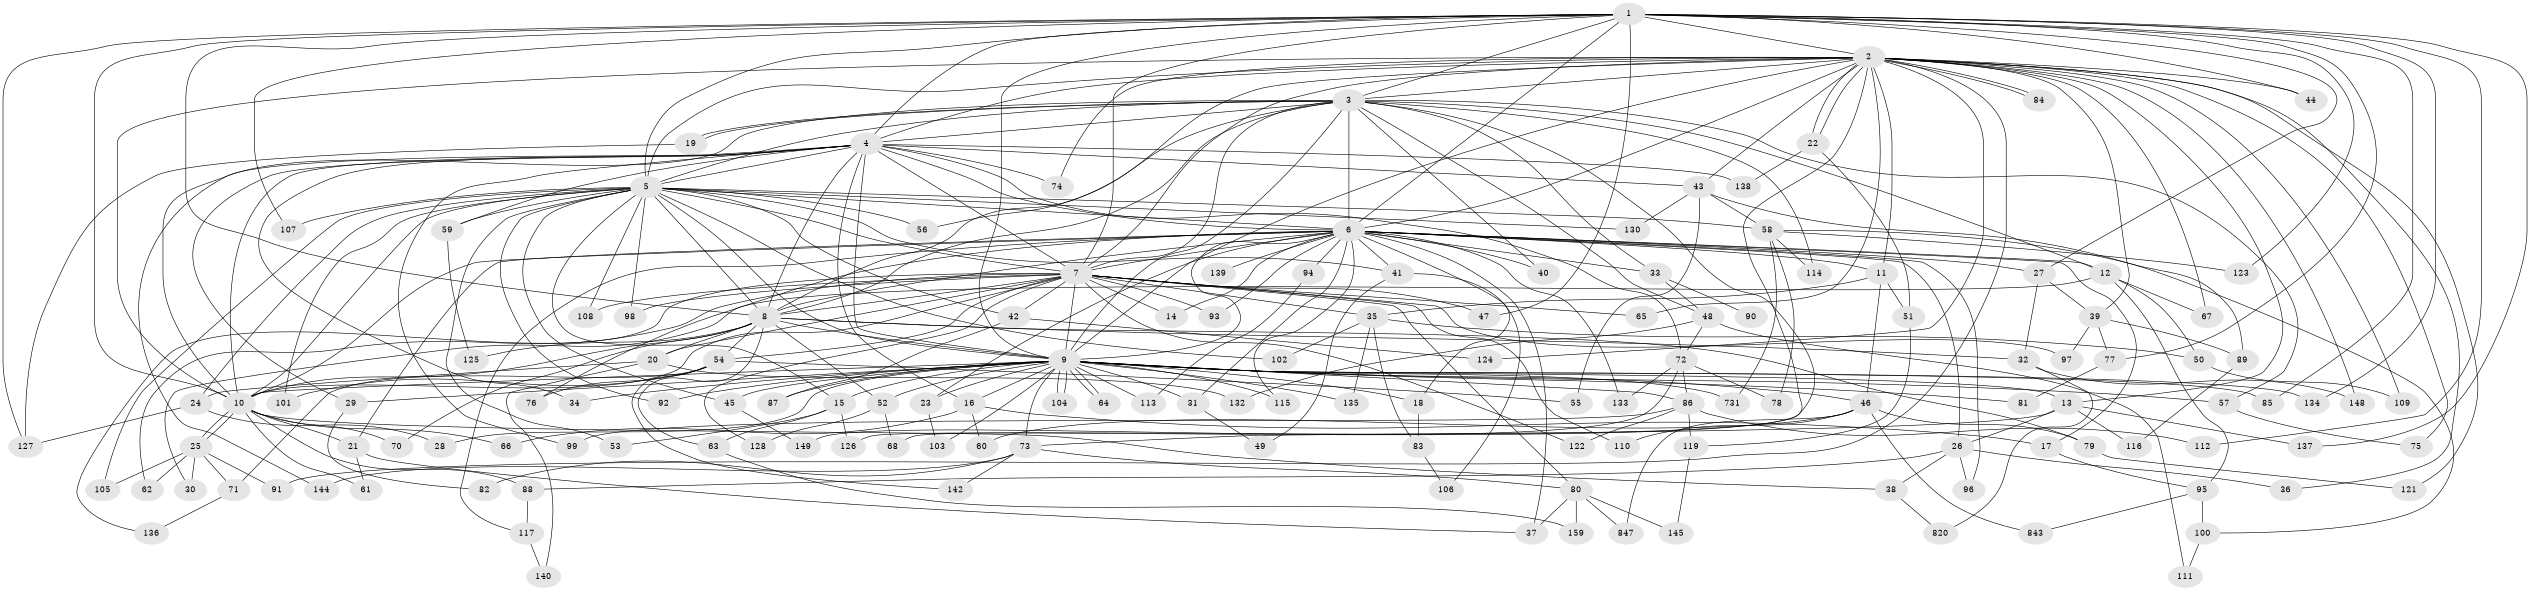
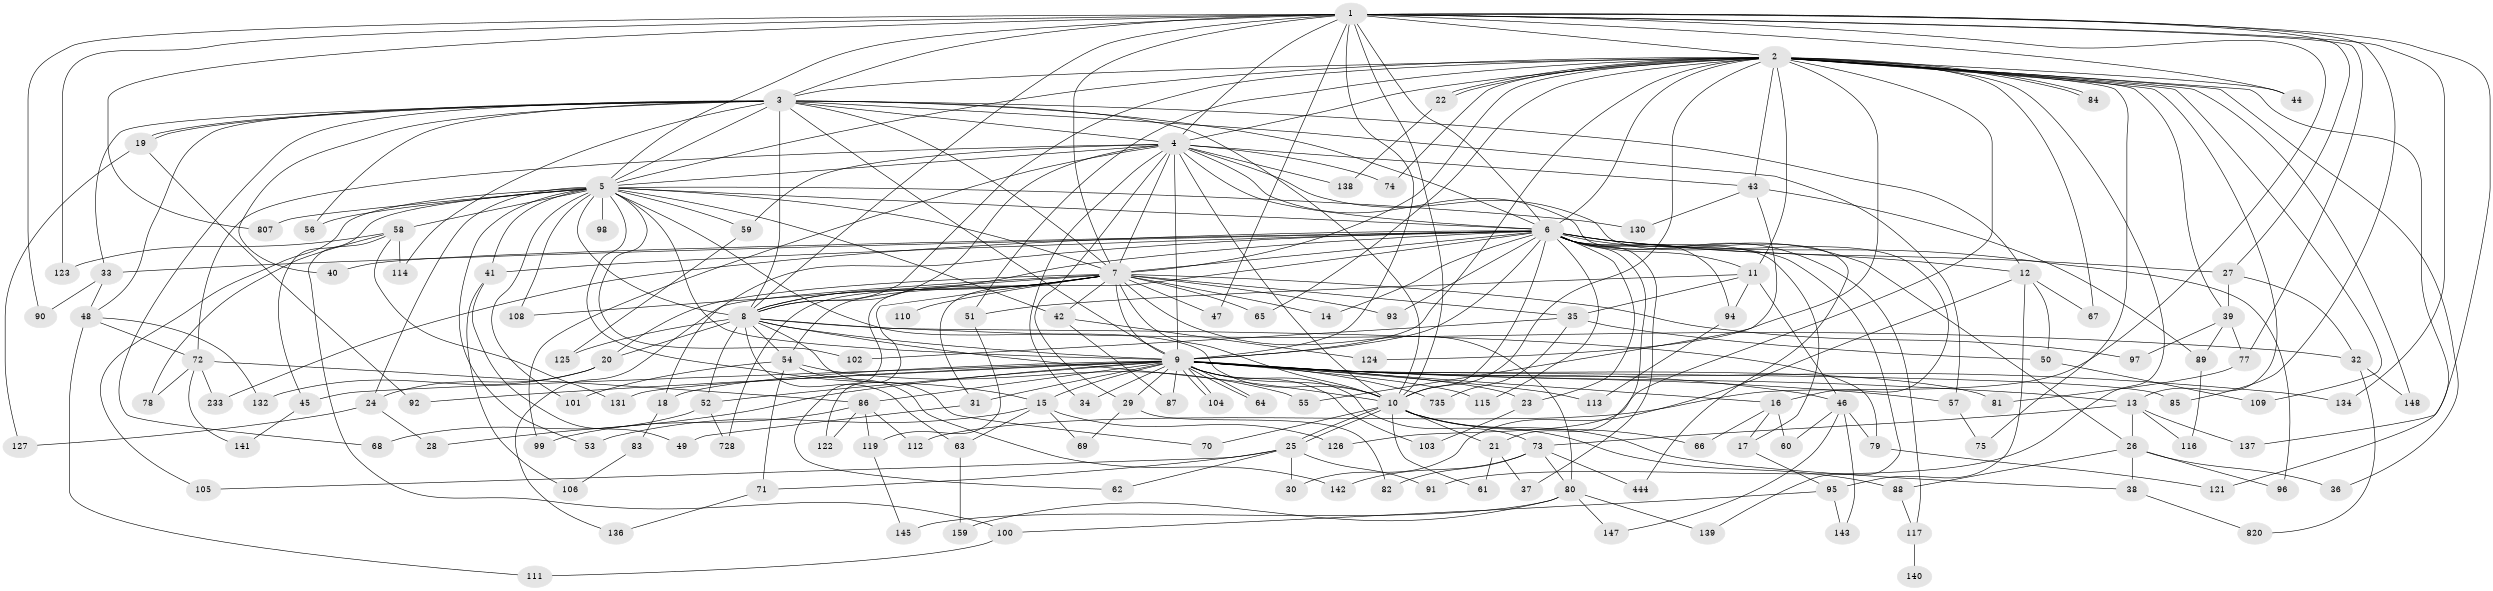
edge "1" -- "127": now "1" -- "90"
edge "43" -- "58": removed
edge "22" -- "51": now "2" -- "51"
node "107": label "107" -> "807"
edge "5" -- "92": now "19" -- "92"
edge "7" -- "98": removed
edge "11" -- "94": added
edge "35" -- "83": removed
edge "20" -- "140": removed
node "76": removed
node "135": label "135" -> "735"
node "133": label "133" -> "233"
node "731": label "731" -> "131"
edge "46" -- "110": removed
node "128": label "128" -> "728"
node "149": label "149" -> "141"
node "69": added
node "144": label "144" -> "444"
edge "80" -- "37": now "80" -- "139"
node "847": label "847" -> "147"
node "843": label "843" -> "143"
